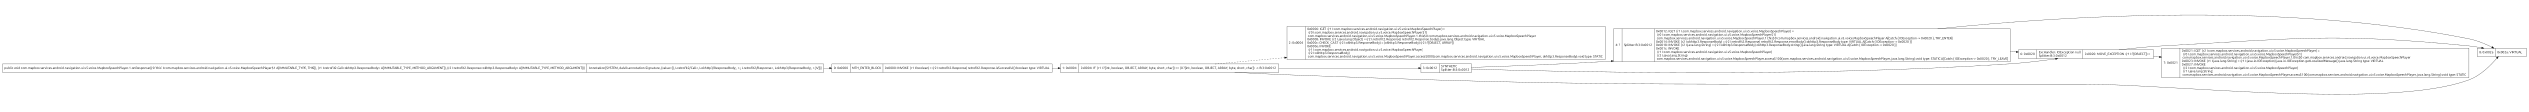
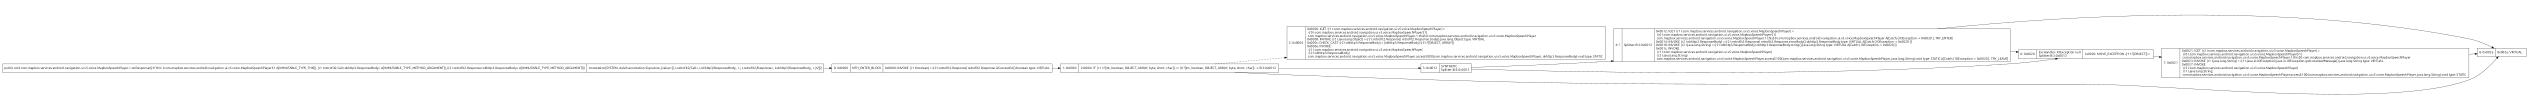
edge "6: 0x0020" -> "8: 0x002a": now "7: 0x0021" -> "8: 0x002a"
